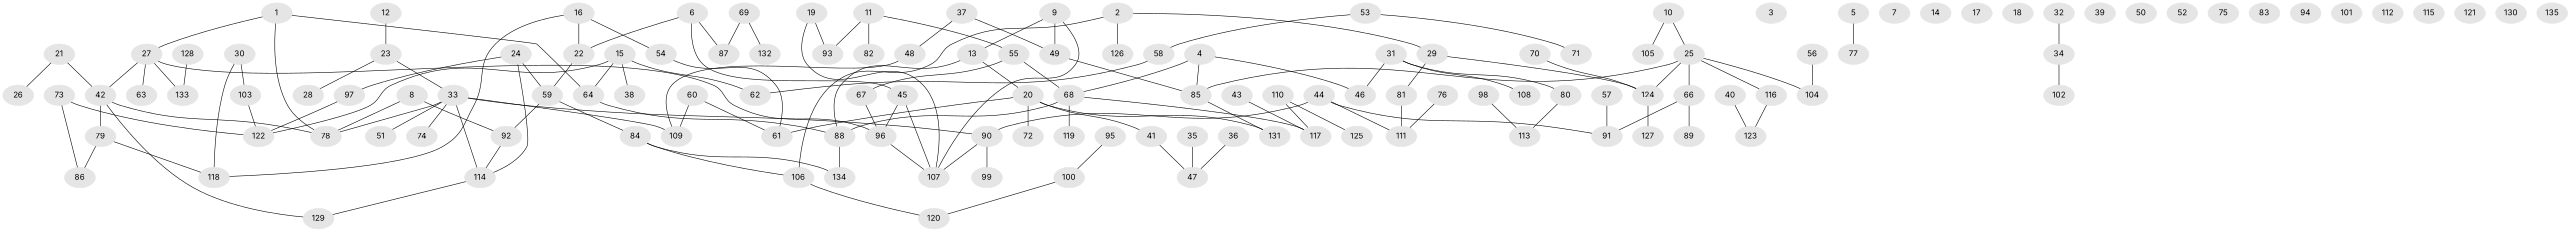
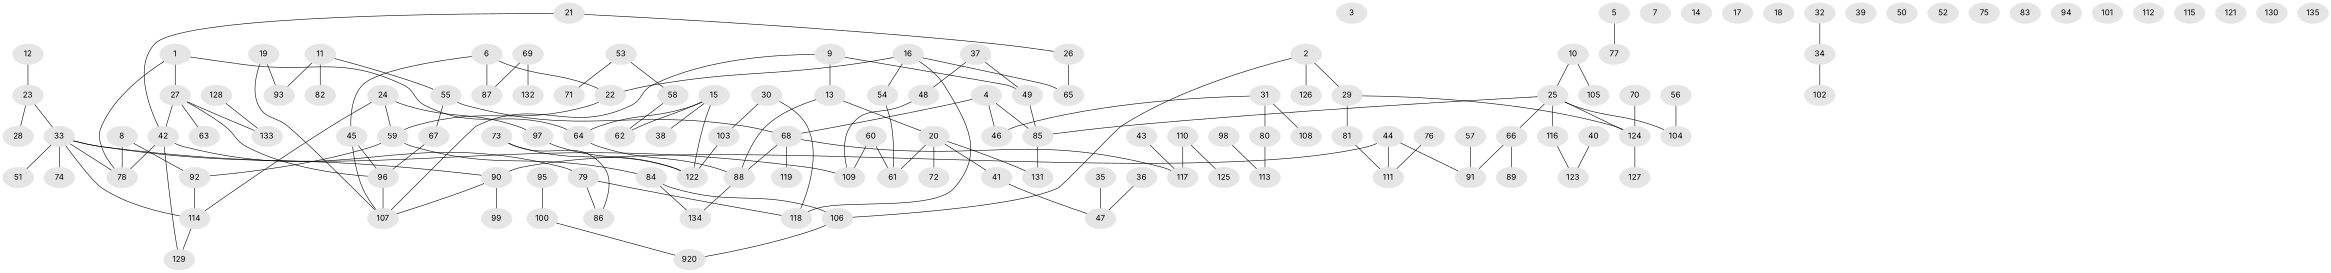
node "65": added
node "120": label "120" -> "920"
